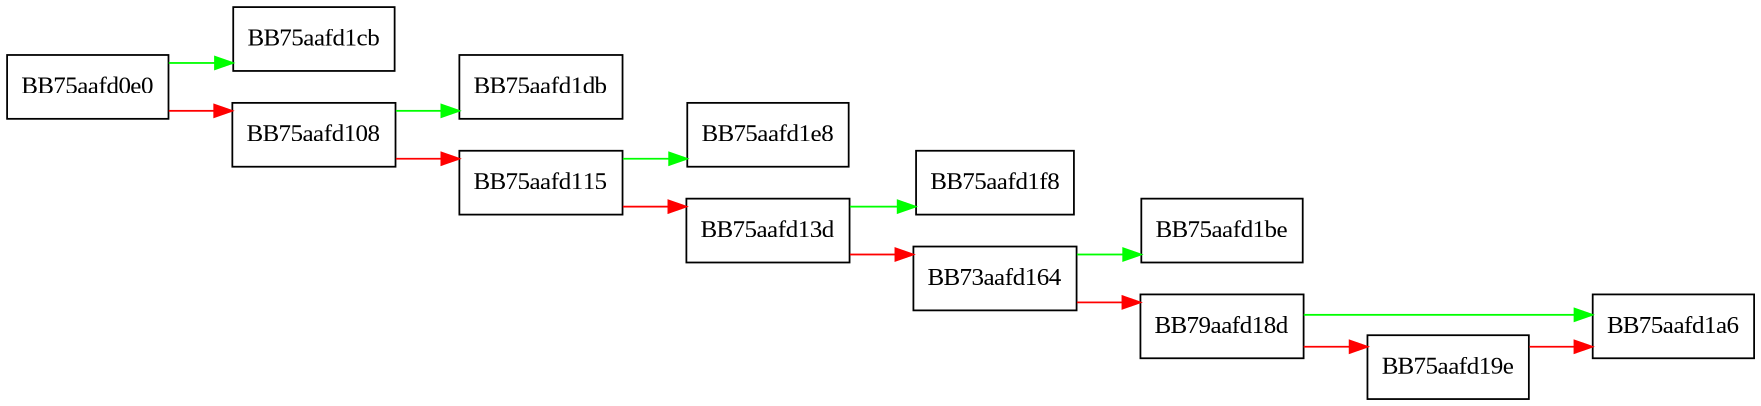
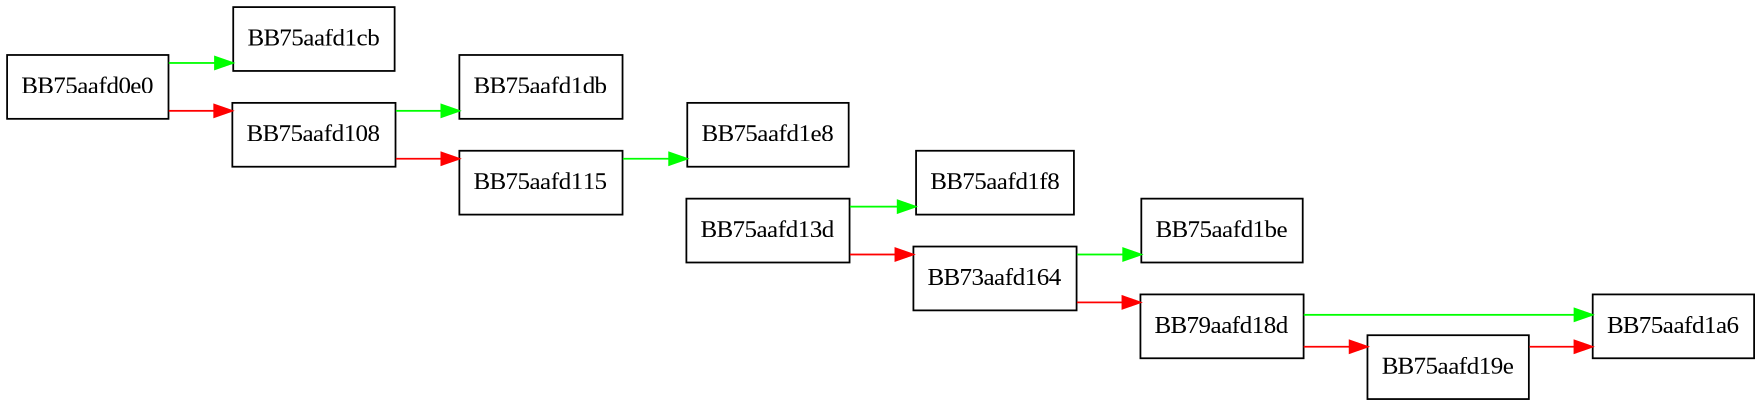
edge "BB75aafd115" -> "BB75aafd13d": removed
